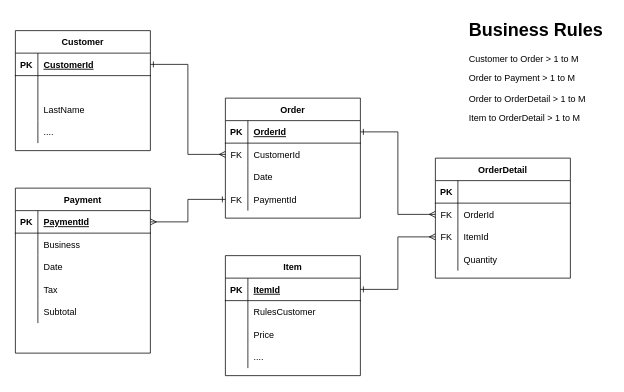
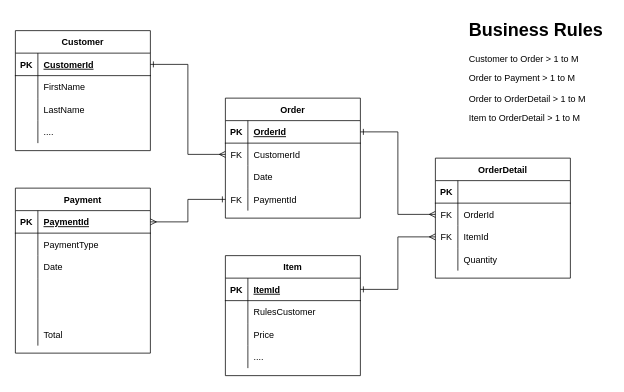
node "FirstName": added
node "Business": label "Business" -> "PaymentType"
node "Tax": removed
node "Subtotal": removed
node "Total": added
